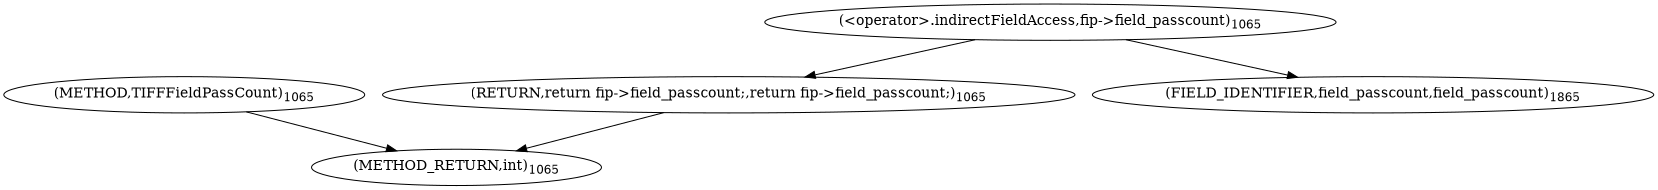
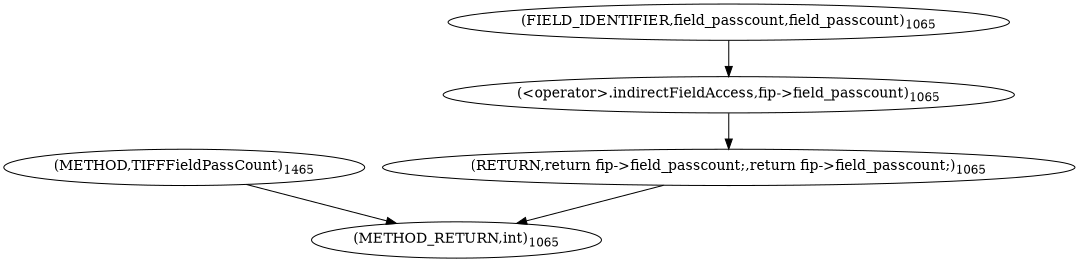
edge "(<operator>.indirectFieldAccess,fip->field_passcount)" -> "(FIELD_IDENTIFIER,field_passcount,field_passcount)": reversed
node "(METHOD,TIFFFieldPassCount)": text "1065" -> "1465"
node "(FIELD_IDENTIFIER,field_passcount,field_passcount)": text "1865" -> "1065"
